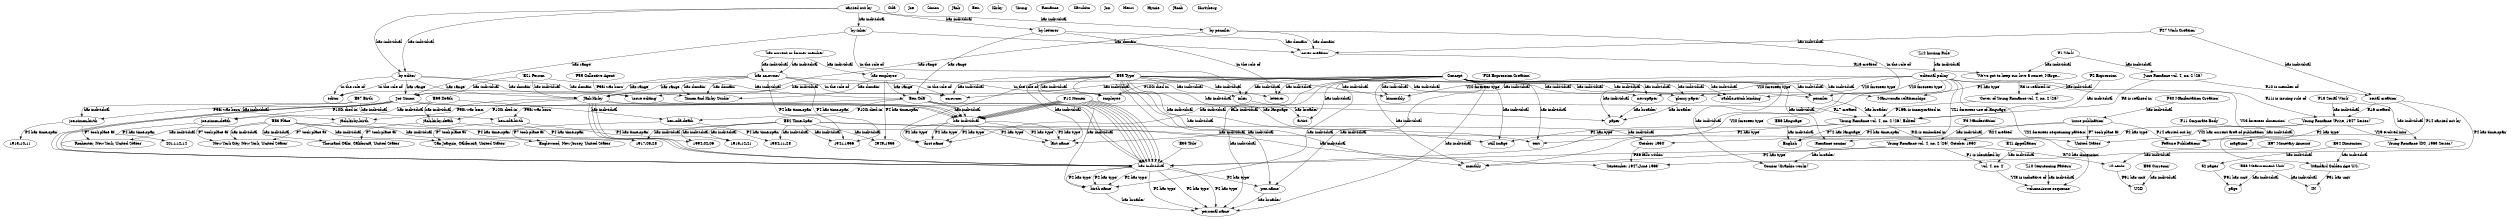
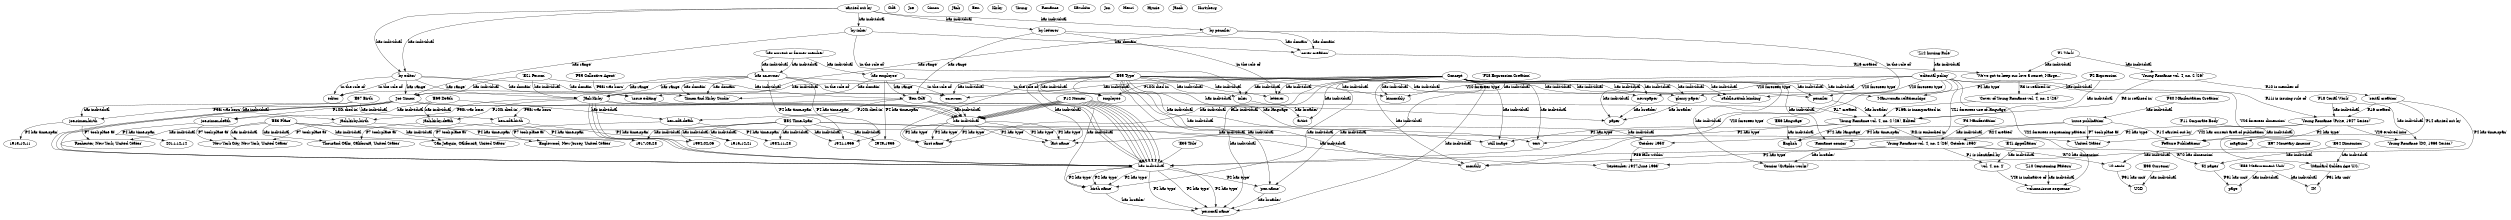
node "'F27 Work Creation'": removed
node "'June Romance vol. 4, no. 2 (26)'": label "'June Romance vol. 4, no. 2 (26)'" -> "'Young Romance vol. 4, no. 2 (26)'"
edge "'Young Romance vol. 4, no. 2 (26), October 1950'" -> "'52 pages'": added, label "'R70 has dimension'"
